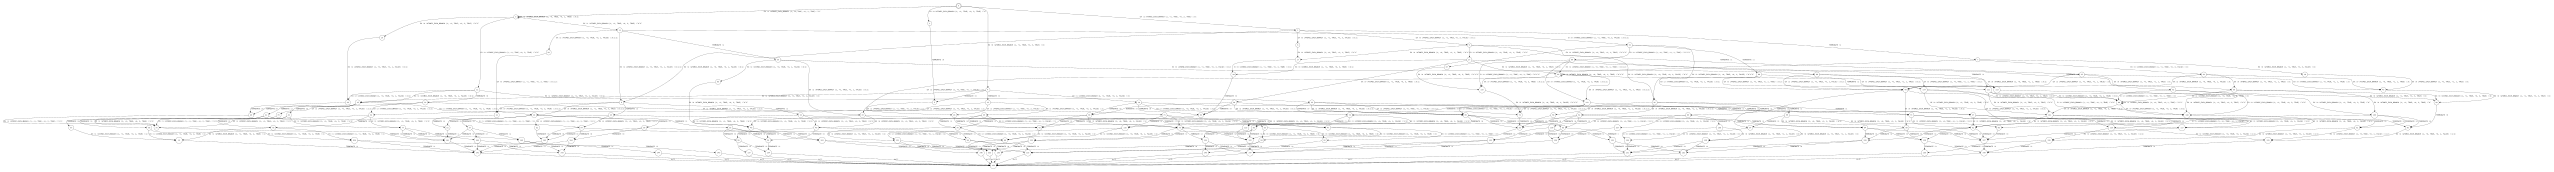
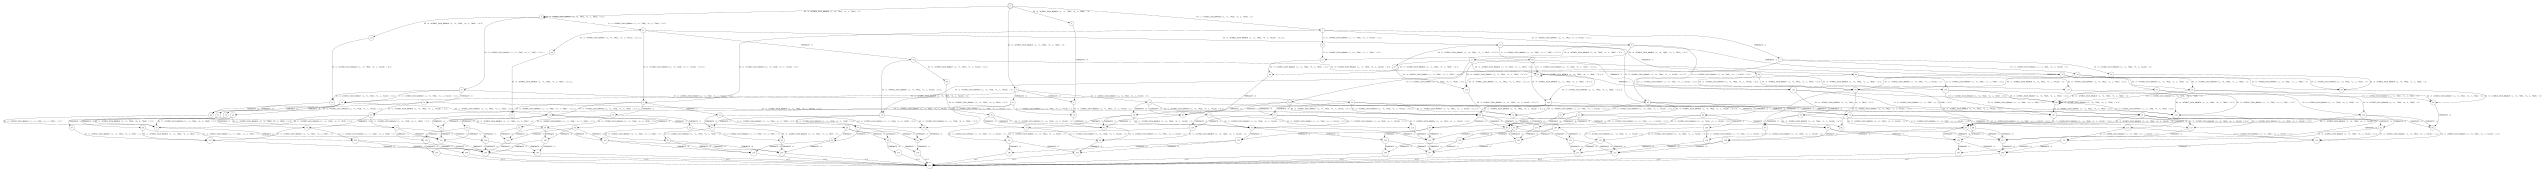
edge "98" -> "128": removed, label "TERMINATE !2"
edge "96" -> "127": now "37" -> "127"
